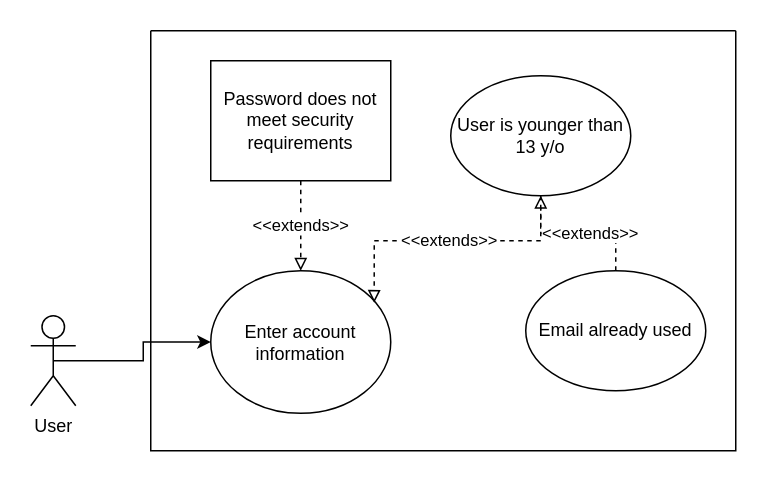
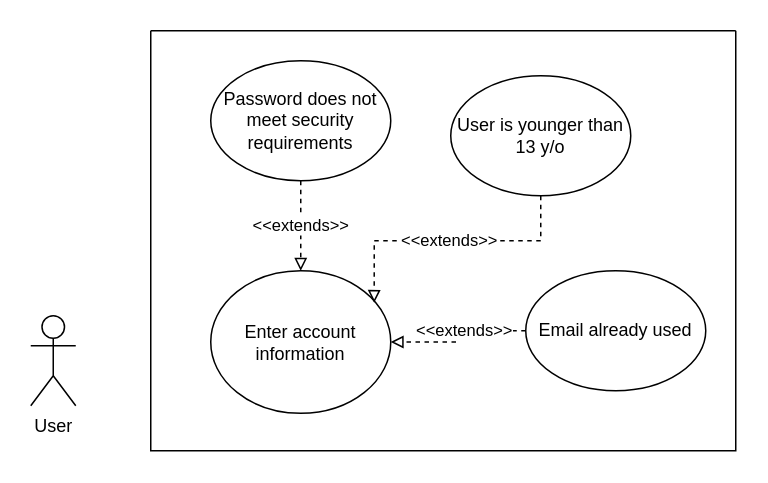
node "Password does not meet security requirements": shape rectangle -> ellipse
edge "Email already used" -> "User is younger than 13 y/o": now "Email already used" -> "Enter account information"
edge "User" -> "Enter account information": removed
